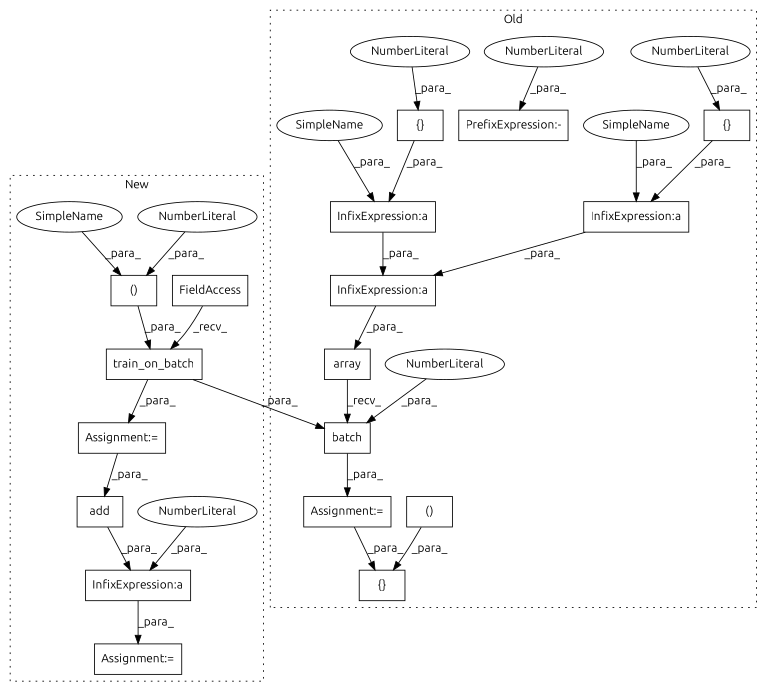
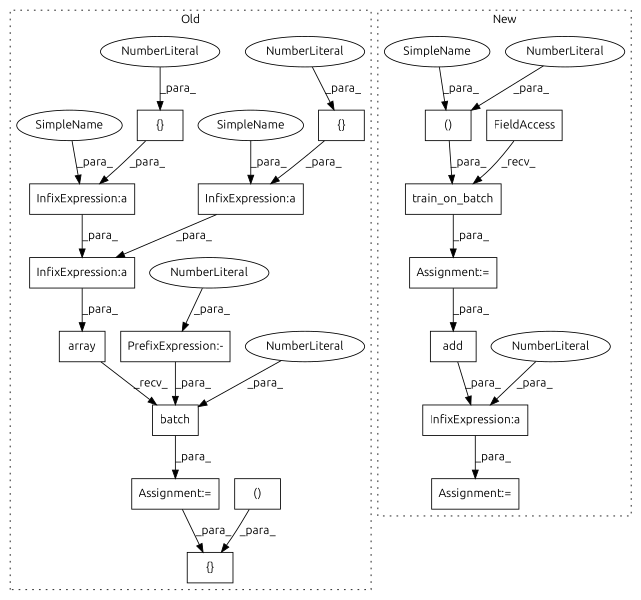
edge "train_on_batch" -> "batch": now "PrefixExpression:-" -> "batch"
